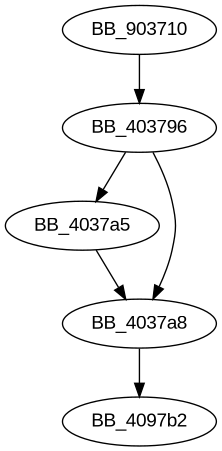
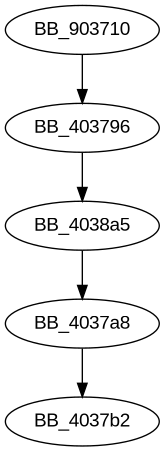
edge "BB_403796" -> "BB_4037a8": removed
node "BB_4037a5": label "BB_4037a5" -> "BB_4038a5"
node "BB_4097b2": label "BB_4097b2" -> "BB_4037b2"
